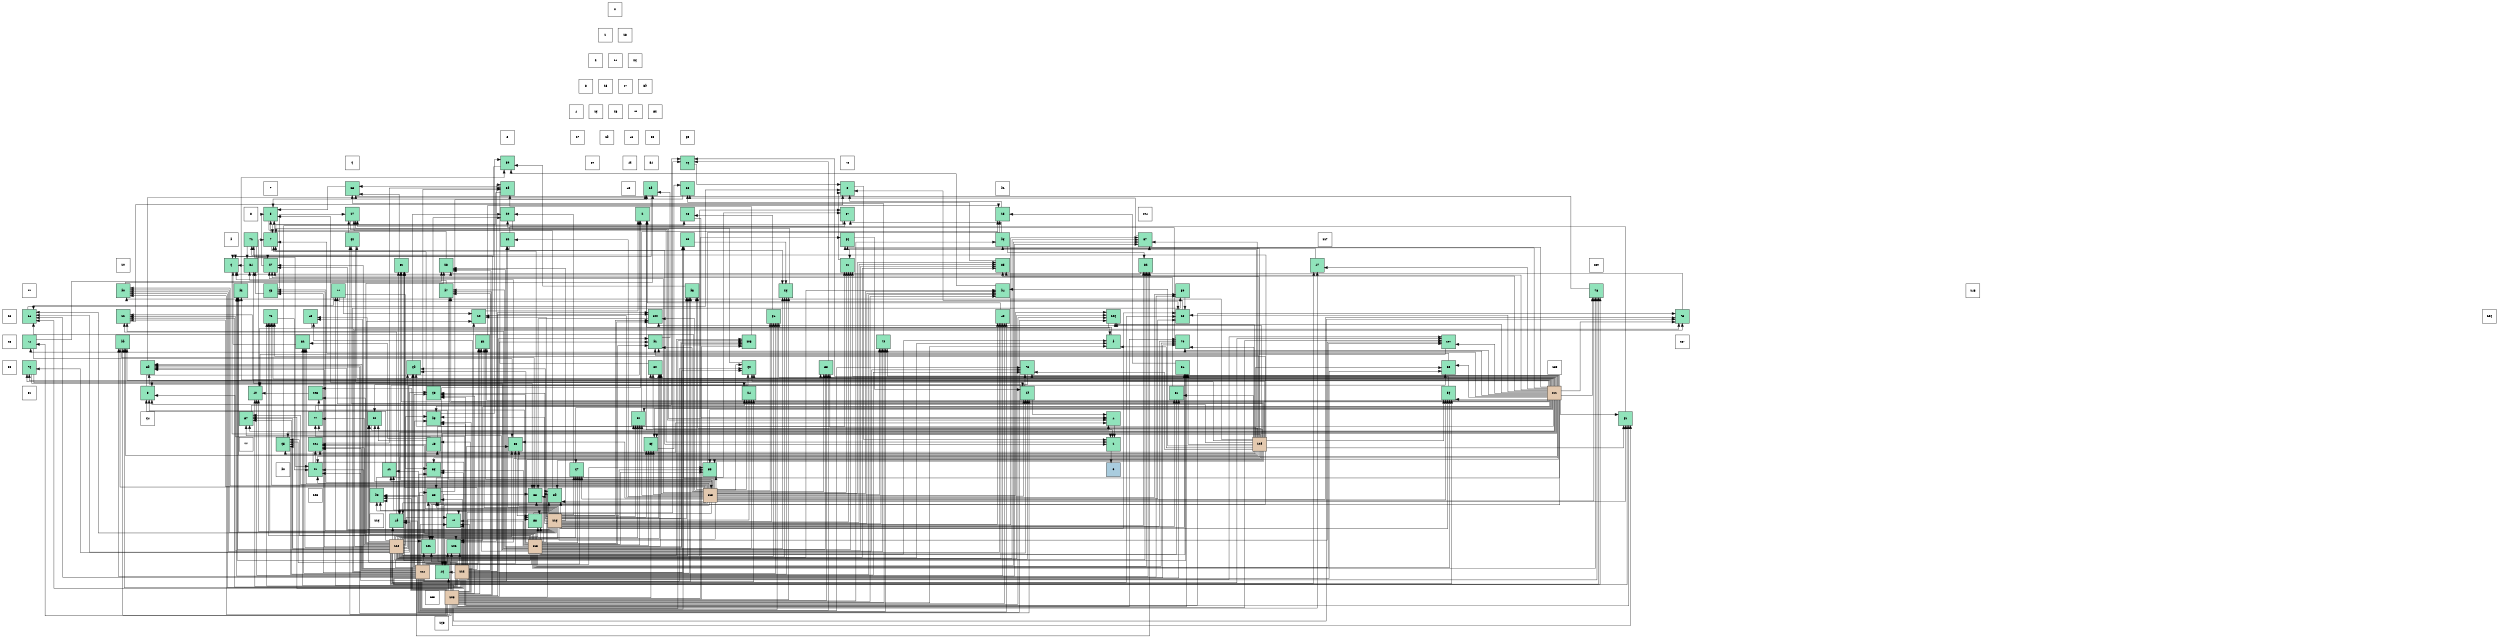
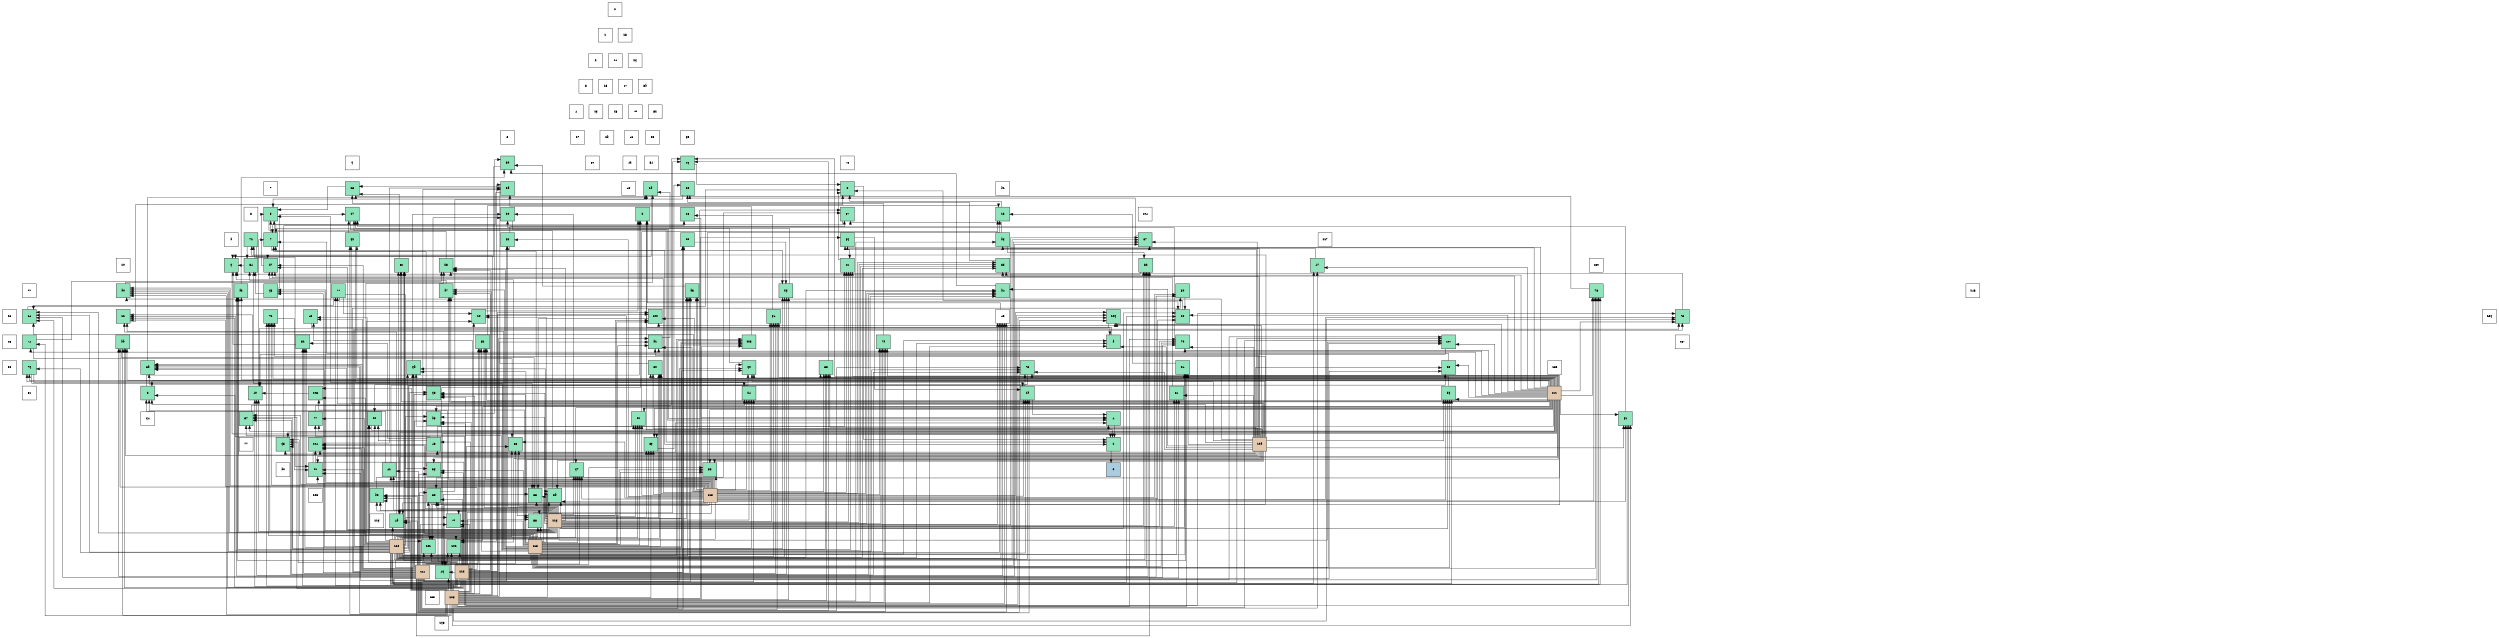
node "45": fillcolor #91e3bb -> #ffffff
edge "97" -> "115": reversed
